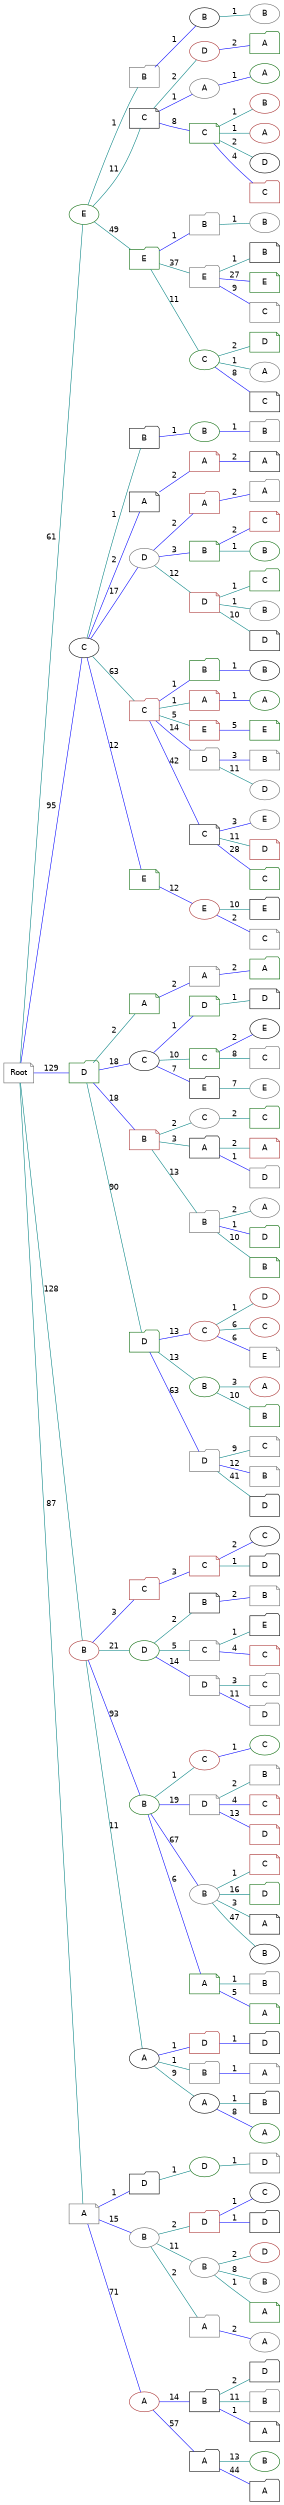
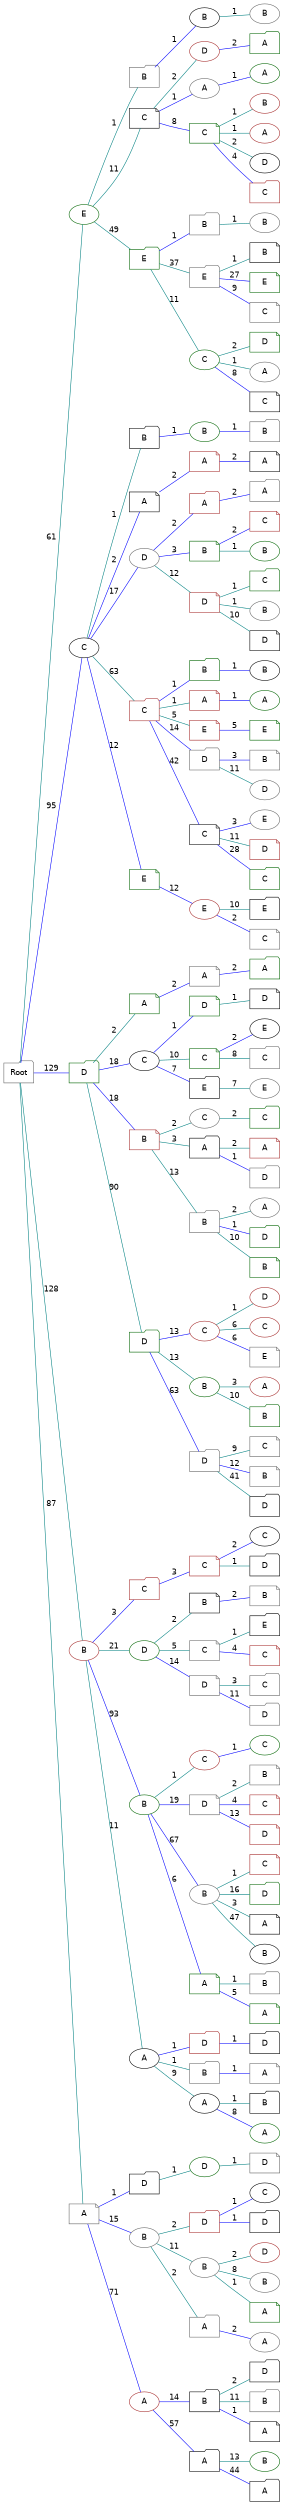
node "Root": shape note -> folder
